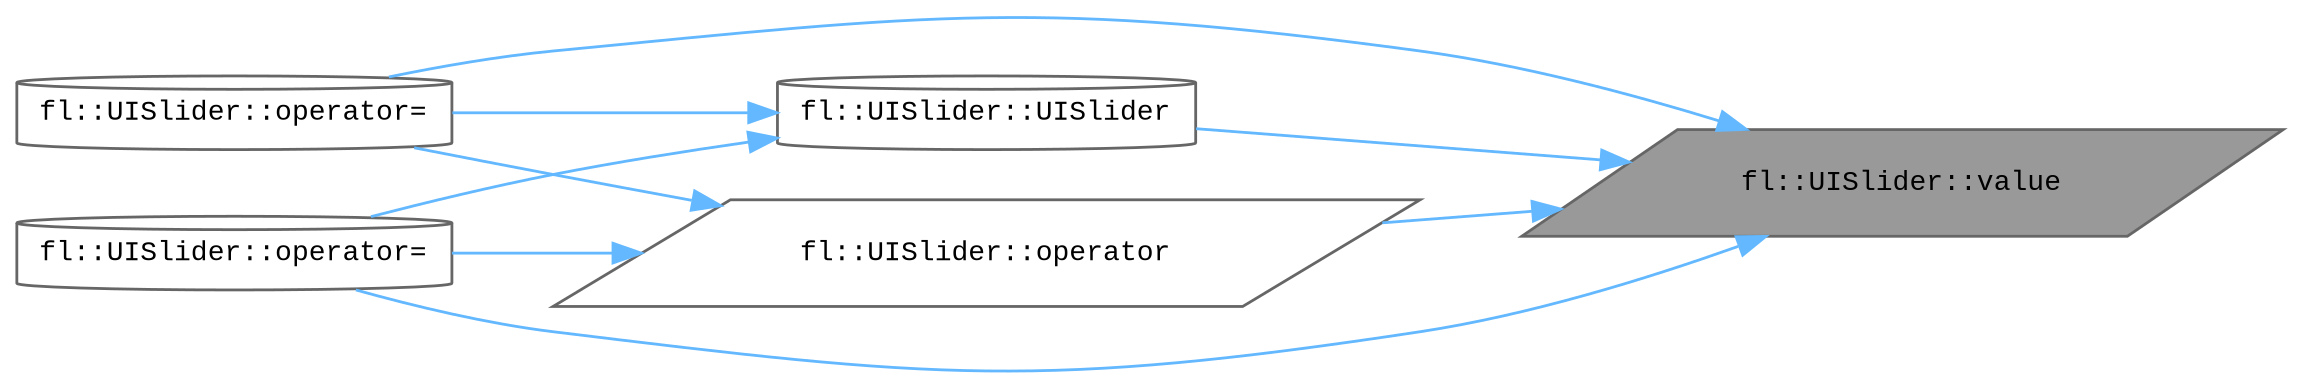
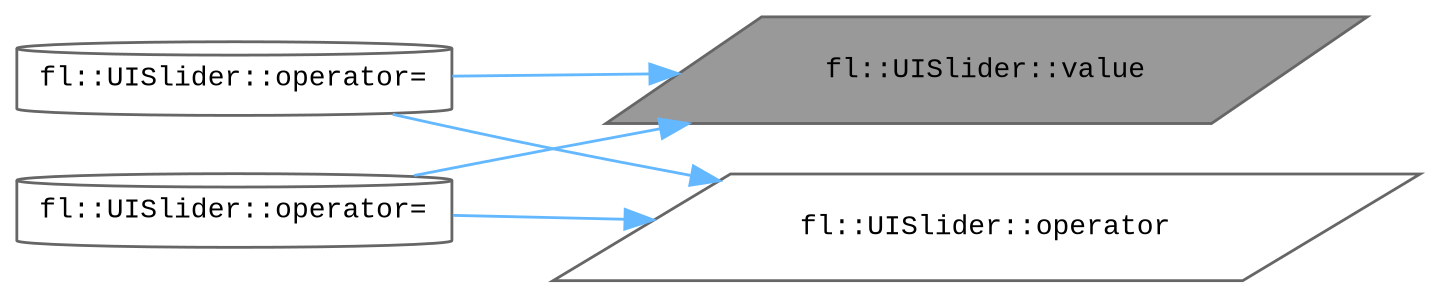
node "fl::UISlider::UISlider": removed
edge "fl::UISlider::operator" -> "fl::UISlider::value": removed
